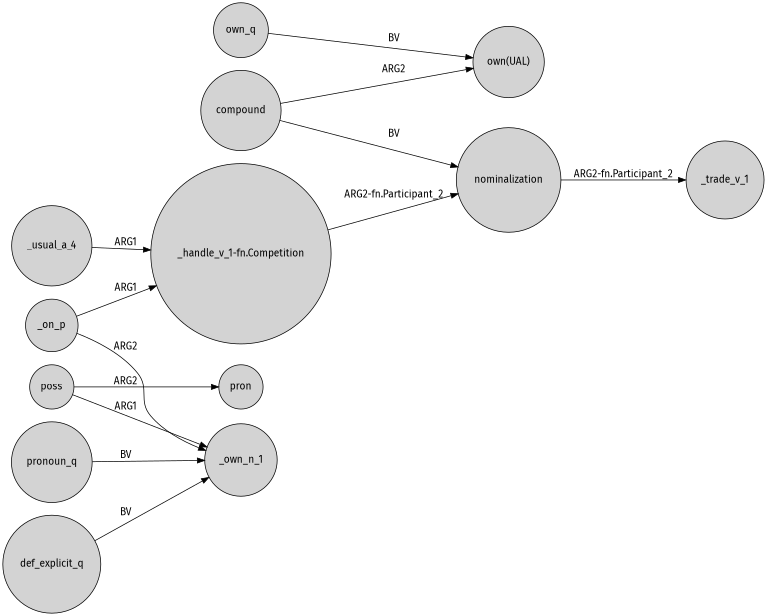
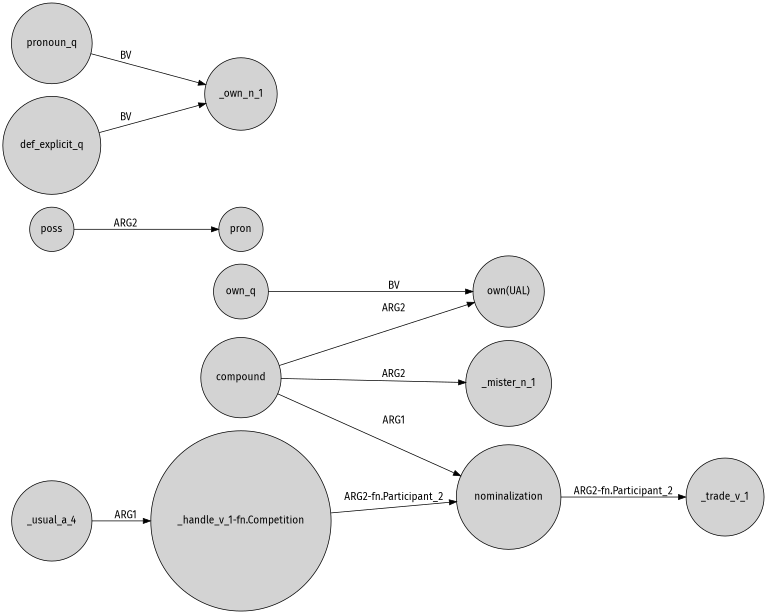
edge "compound" -> "nominalization": label "BV" -> "ARG1"
node "_on_p": removed
node "_mister_n_1": added
edge "poss" -> "_own_n_1": removed, label "ARG1"
